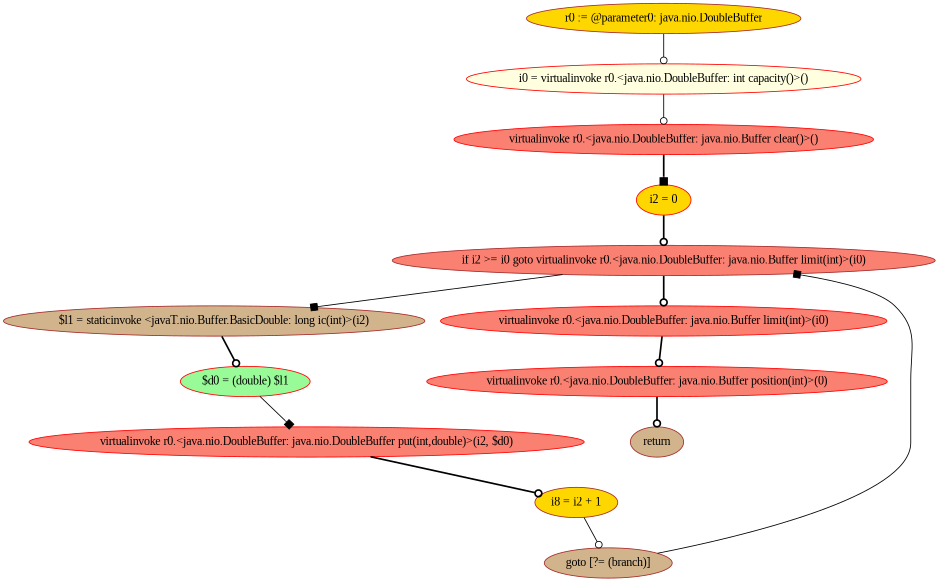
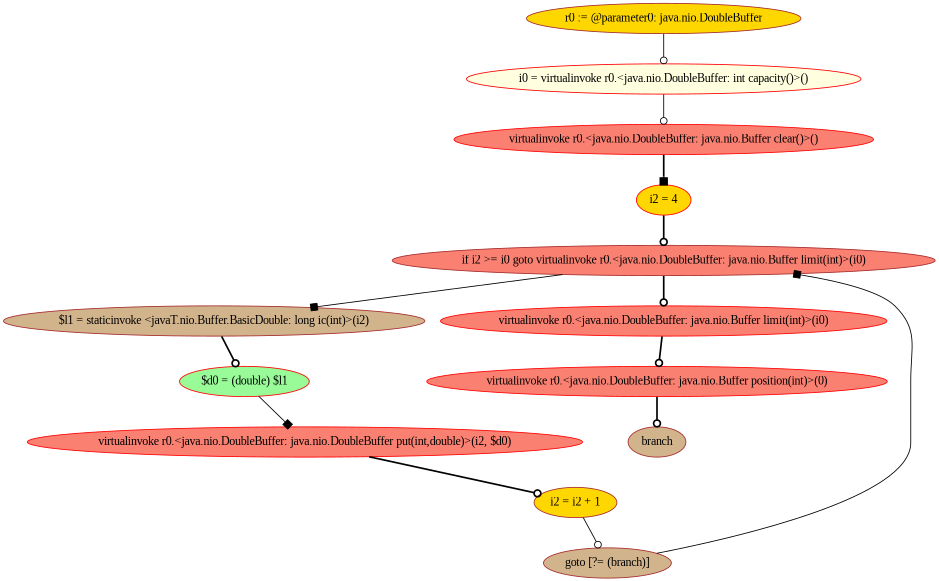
node "i2 = 0": label "i2 = 0" -> "i2 = 4"
node "return": label "return" -> "branch"
node "i8 = i2 + 1": label "i8 = i2 + 1" -> "i2 = i2 + 1"
